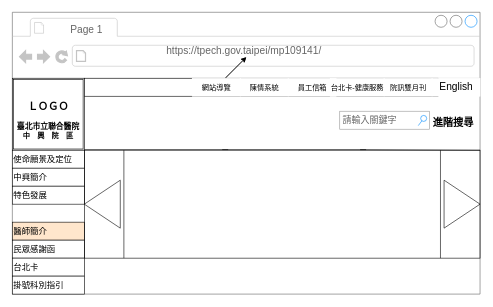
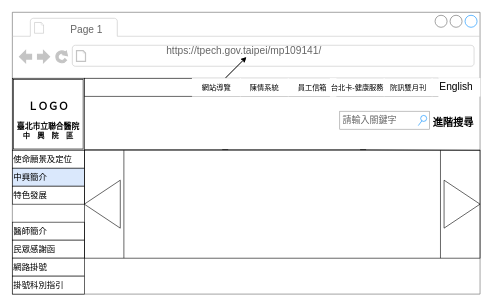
node "中興簡介": fillcolor #ffffff -> #dae8fc
node "醫師簡介": fillcolor #ffe6cc -> #ffffff
node "台北卡": label "台北卡" -> "網路掛號"
